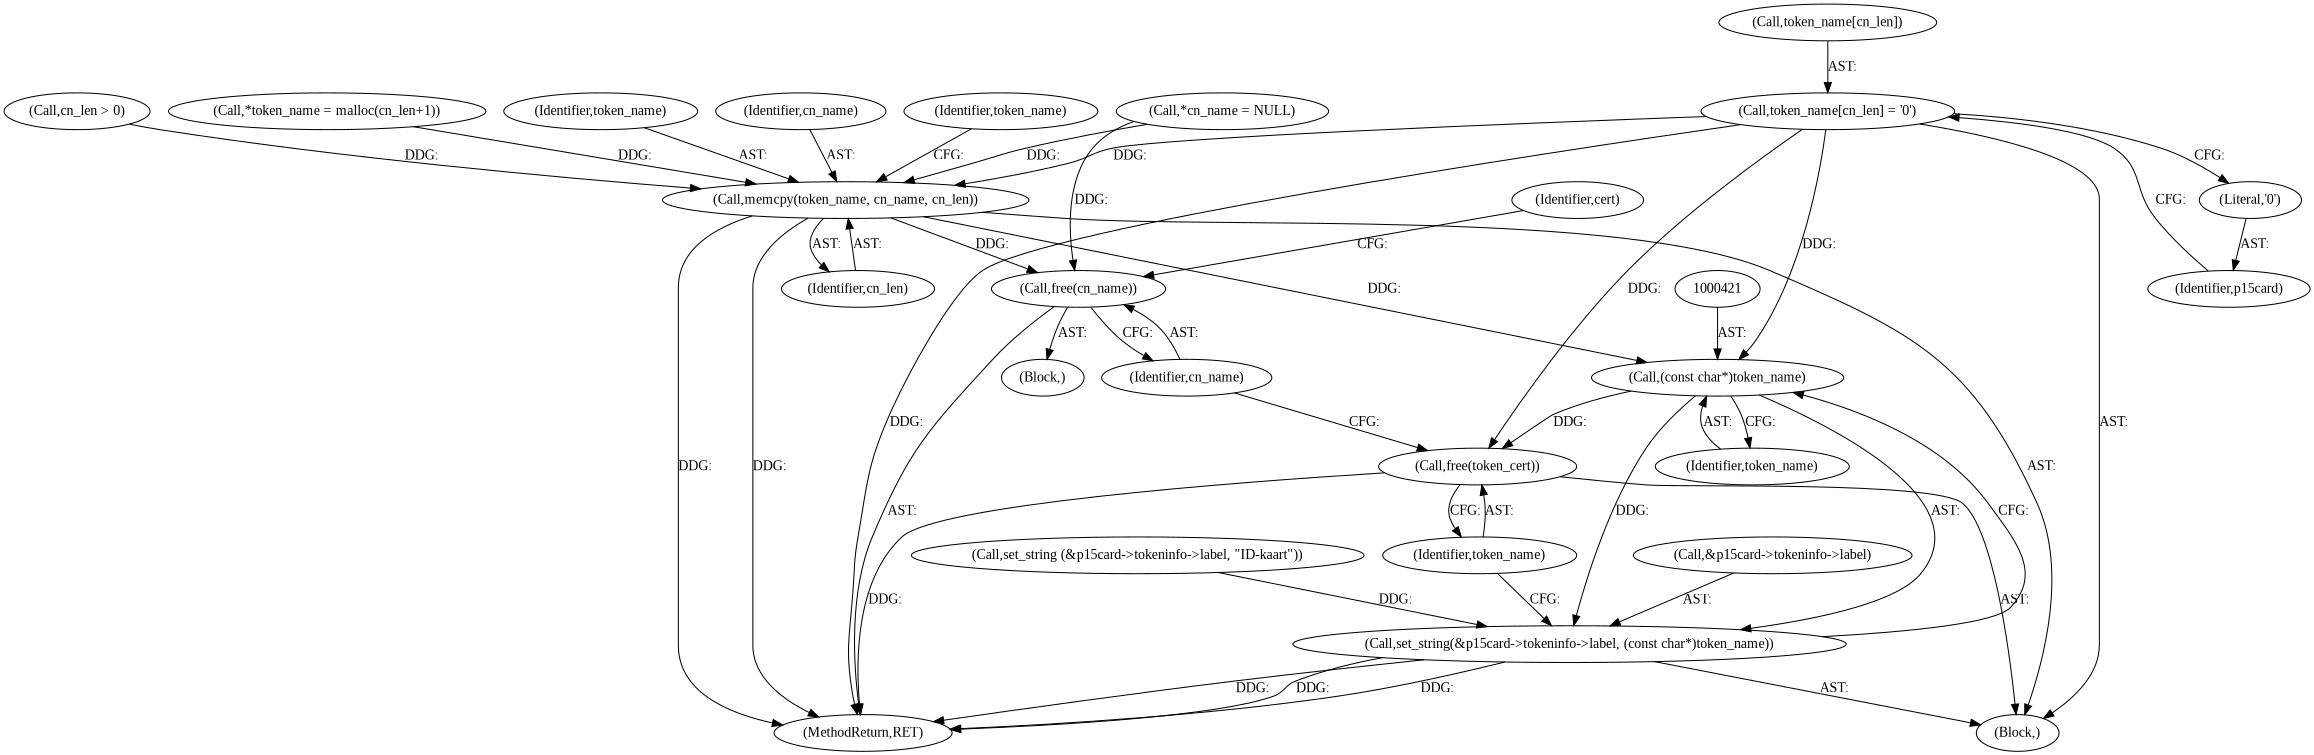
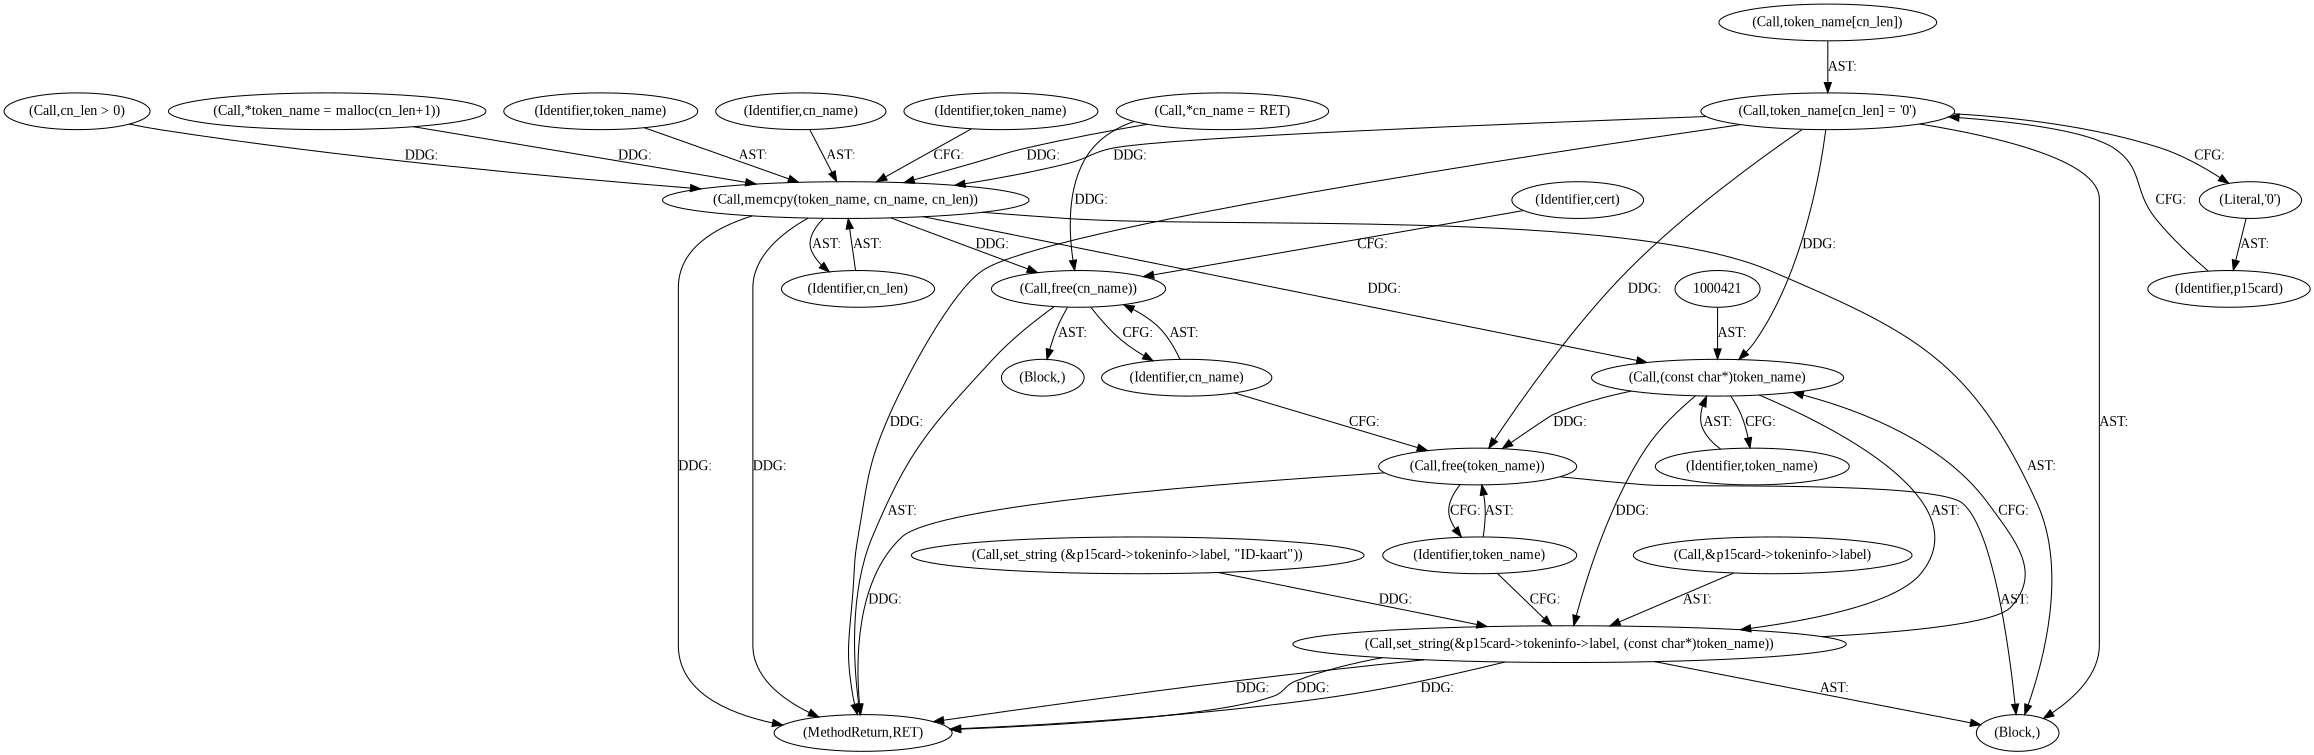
node "(Call,*cn_name = NULL)": label "(Call,*cn_name = NULL)" -> "(Call,*cn_name = RET)"
node "(Call,free(token_cert))": label "(Call,free(token_cert))" -> "(Call,free(token_name))"
